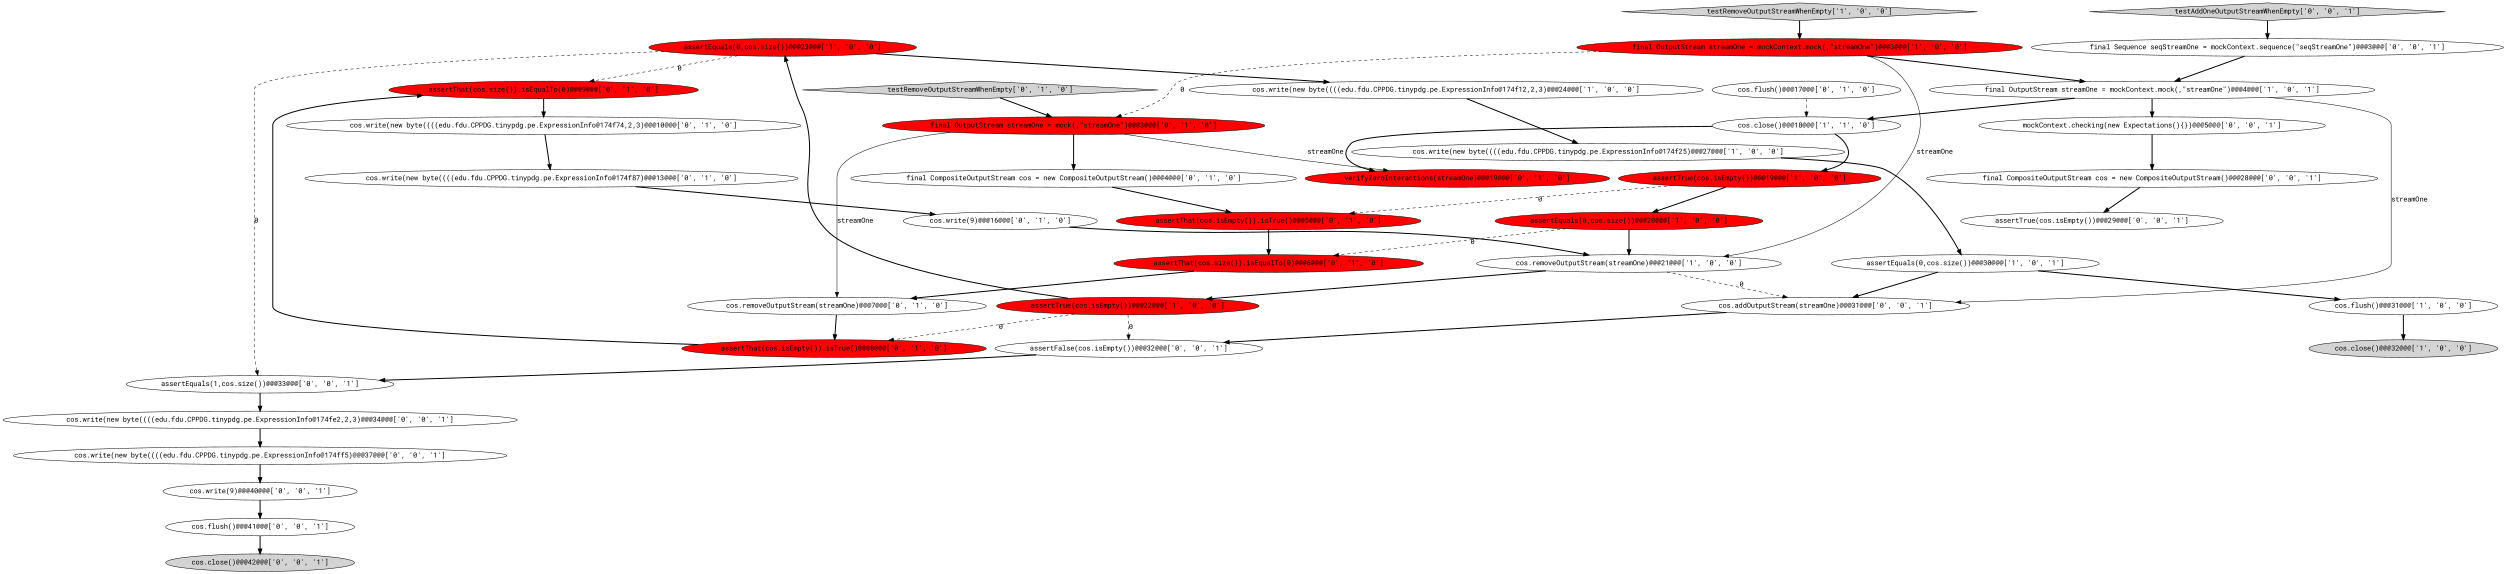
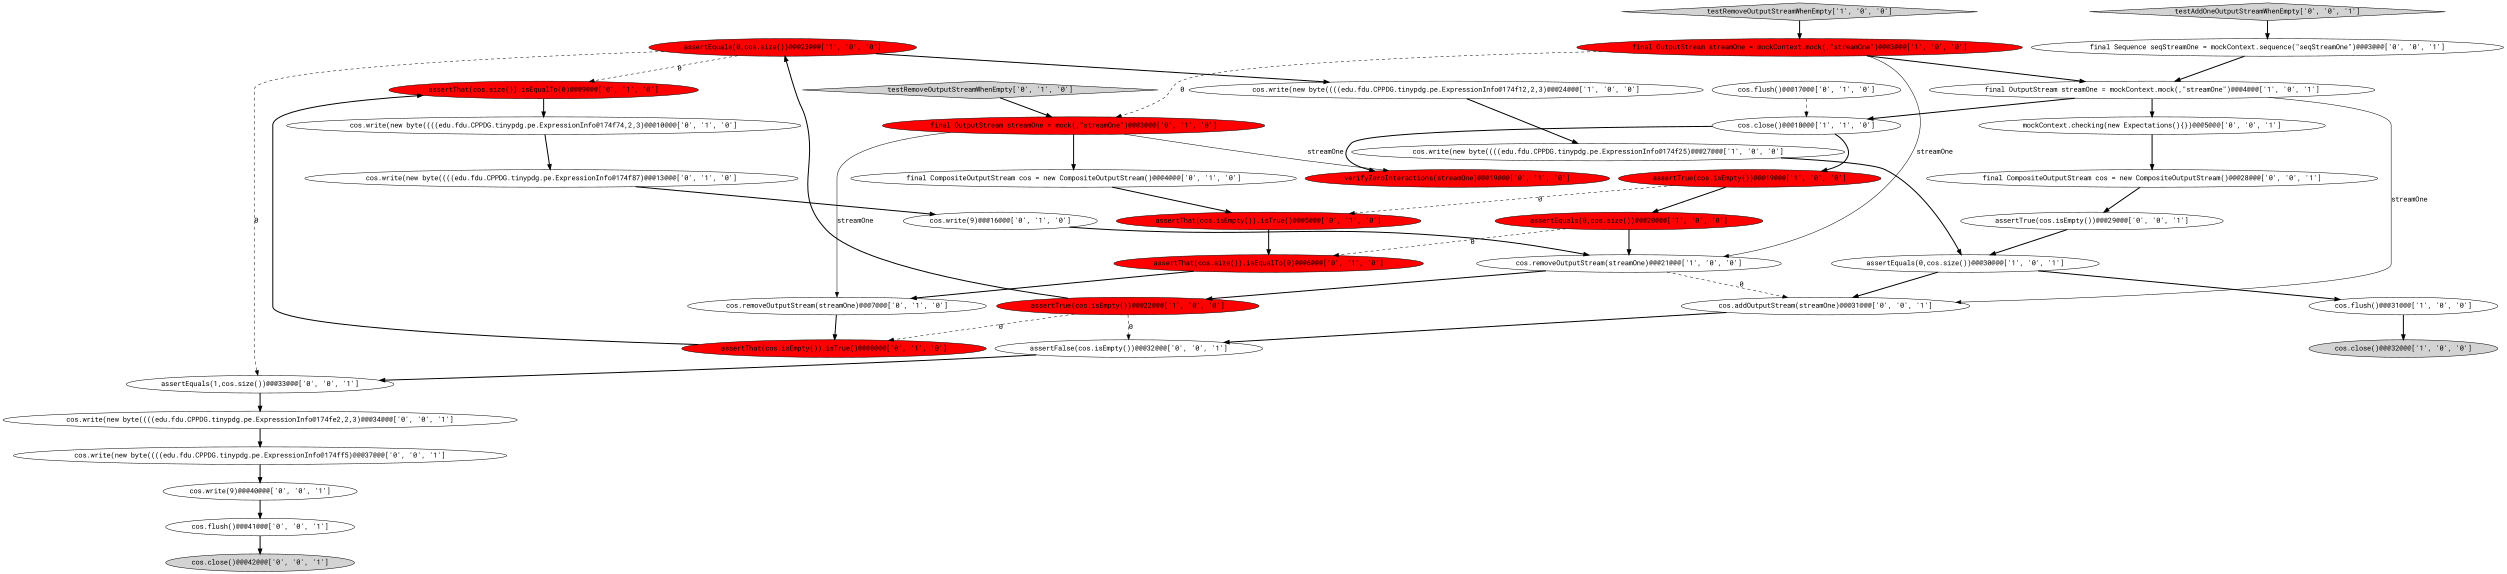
edge "assertTrue(cos.isEmpty())@@@29@@@['0', '0', '1']" -> "assertEquals(0,cos.size())@@@30@@@['1', '0', '1']": added
